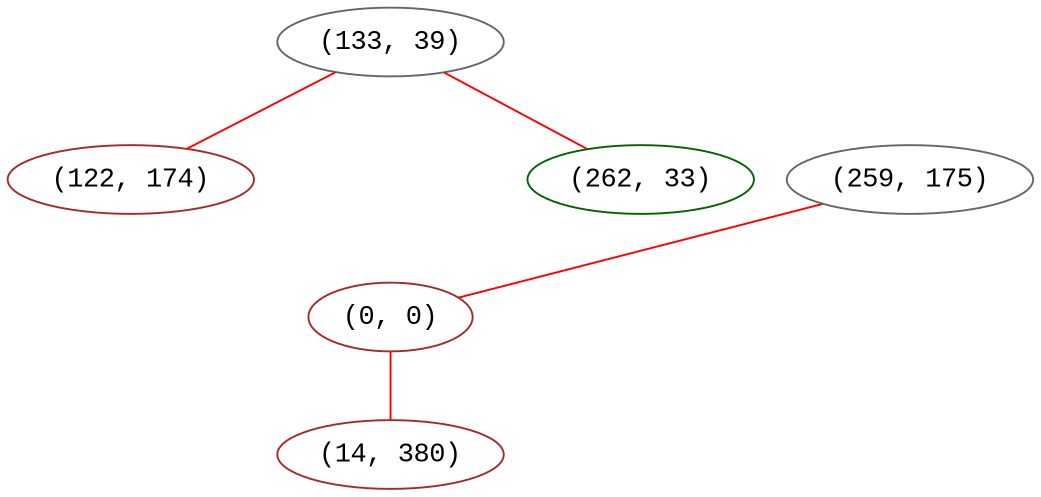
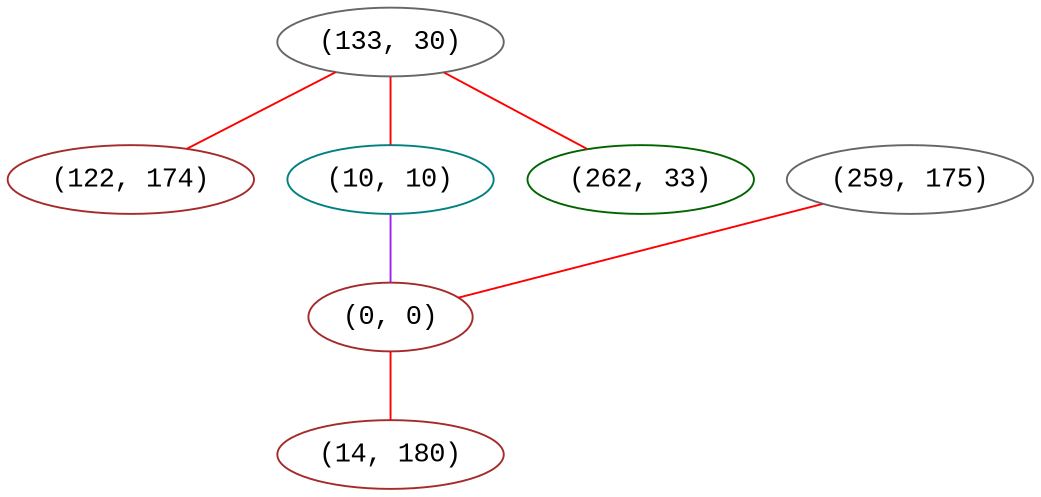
node "(133, 39)": label "(133, 39)" -> "(133, 30)"
node "(10, 10)": added
node "(14, 380)": label "(14, 380)" -> "(14, 180)"
